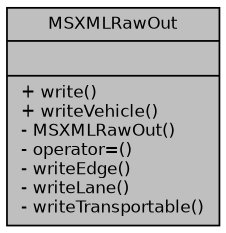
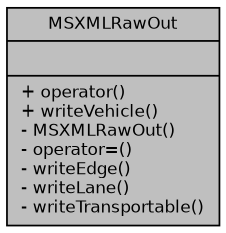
node "MSXMLRawOut": text "+ write()" -> "+ operator()"
